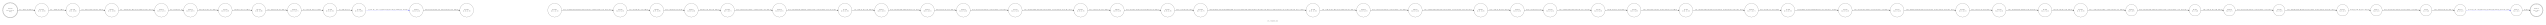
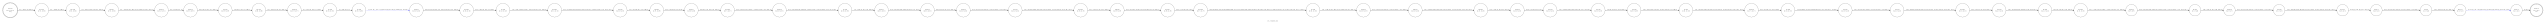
node "N57633 (rp:42, ep:42)": added
